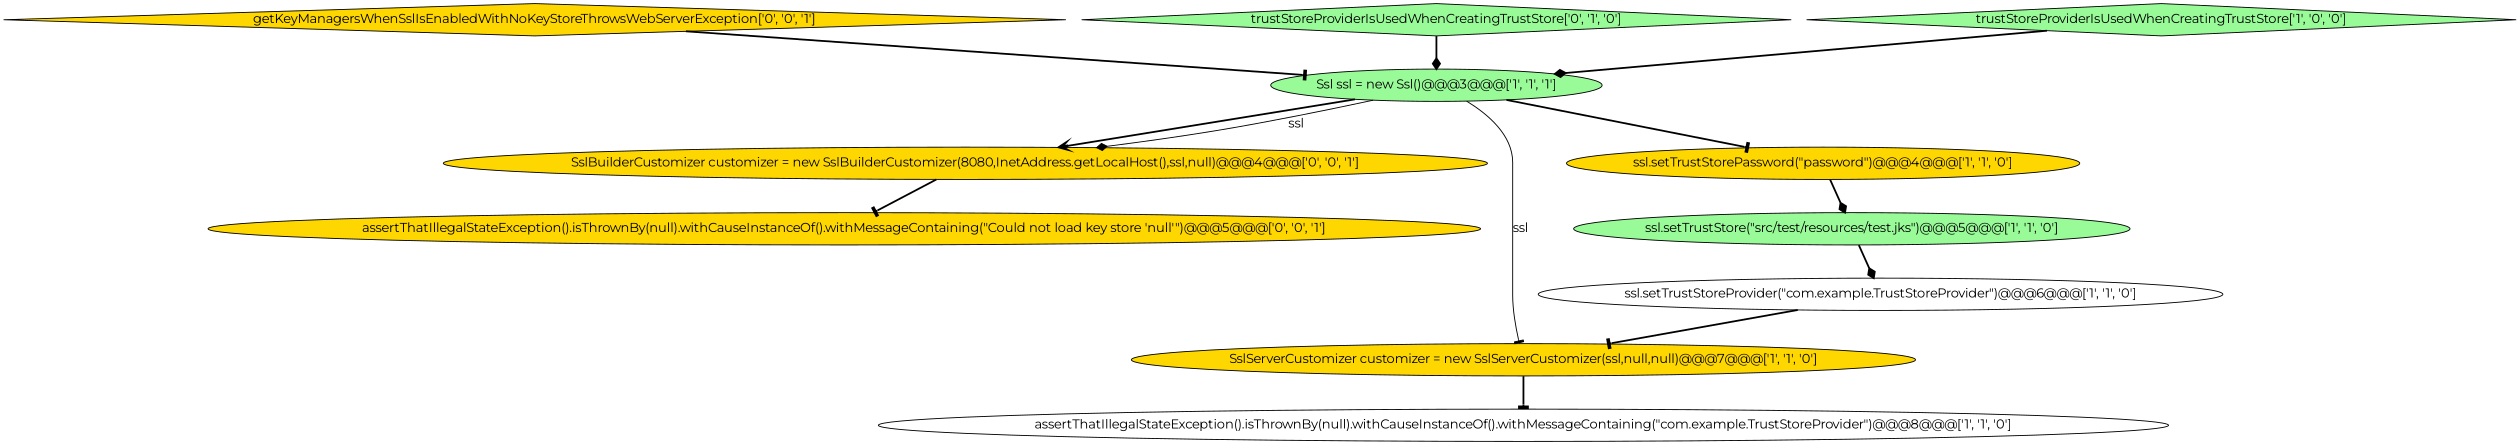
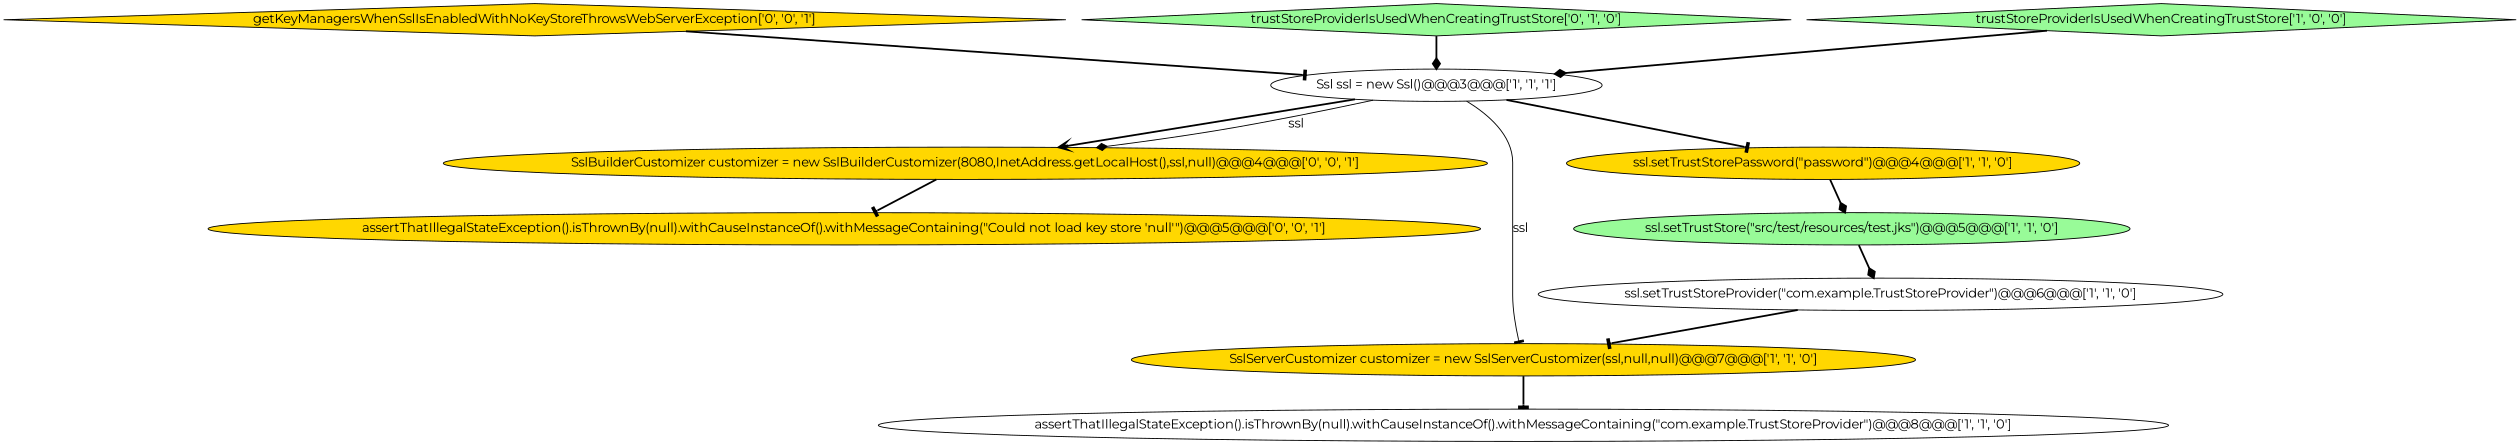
node "Ssl ssl = new Ssl()@@@3@@@['1', '1', '1']": fillcolor palegreen -> white
